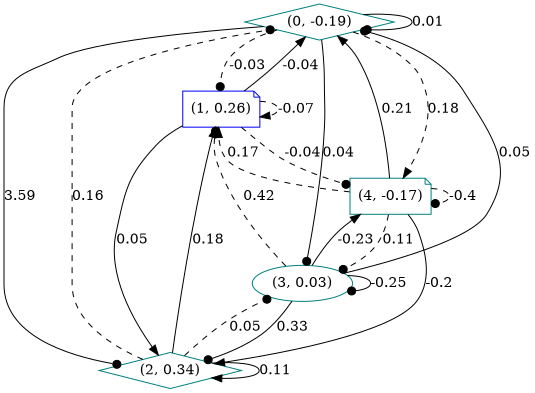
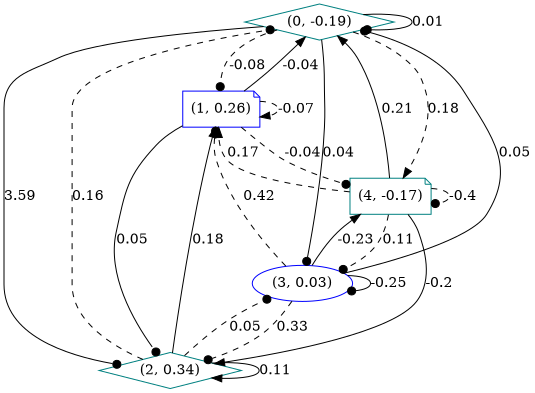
edge "(0, -0.19)" -> "(1, 0.26)": label "-0.03" -> "-0.08"
edge "(1, 0.26)" -> "(2, 0.34)": arrowhead normal -> dot
node "(3, 0.03)": color teal -> blue
edge "(3, 0.03)" -> "(2, 0.34)": style solid -> dashed
